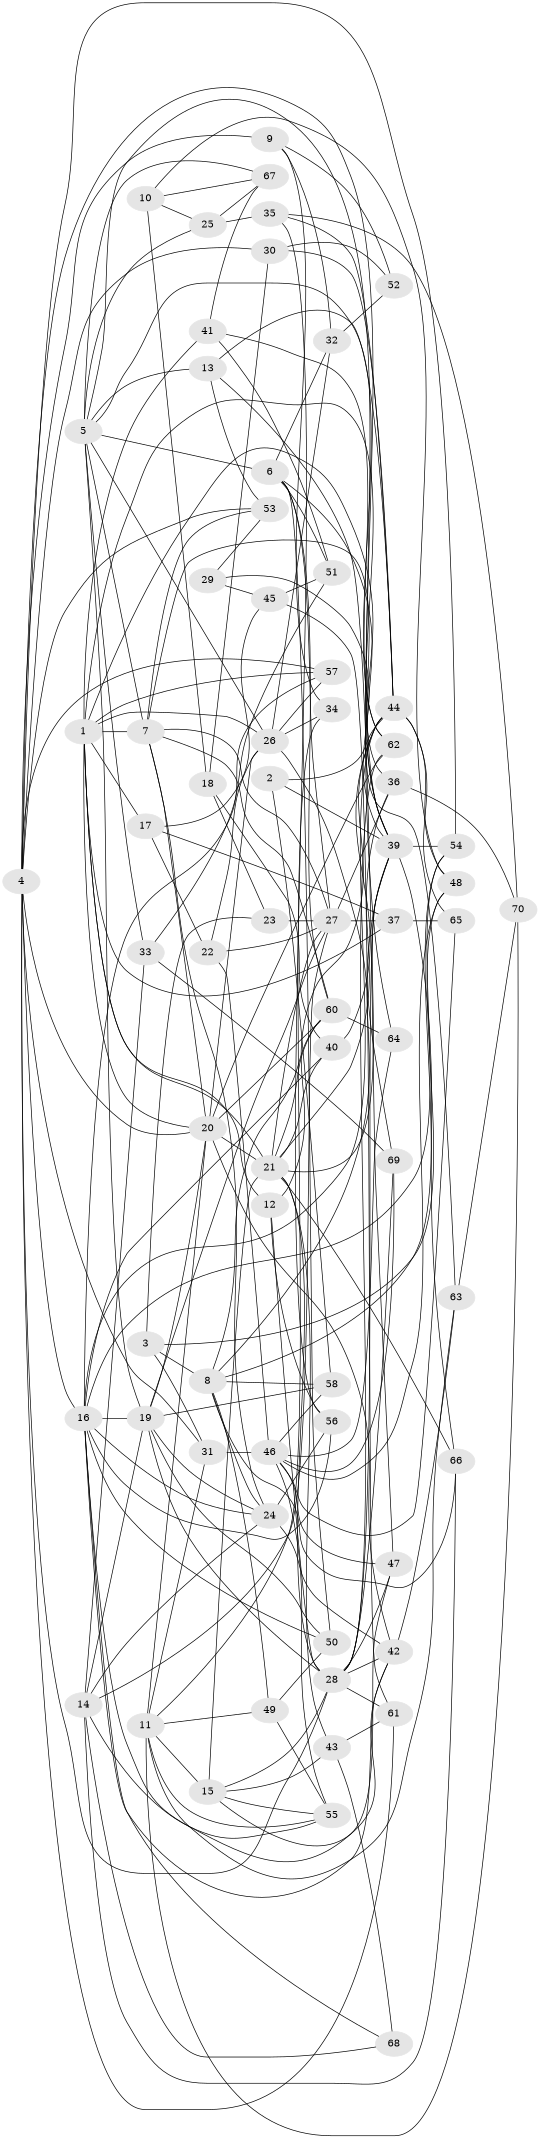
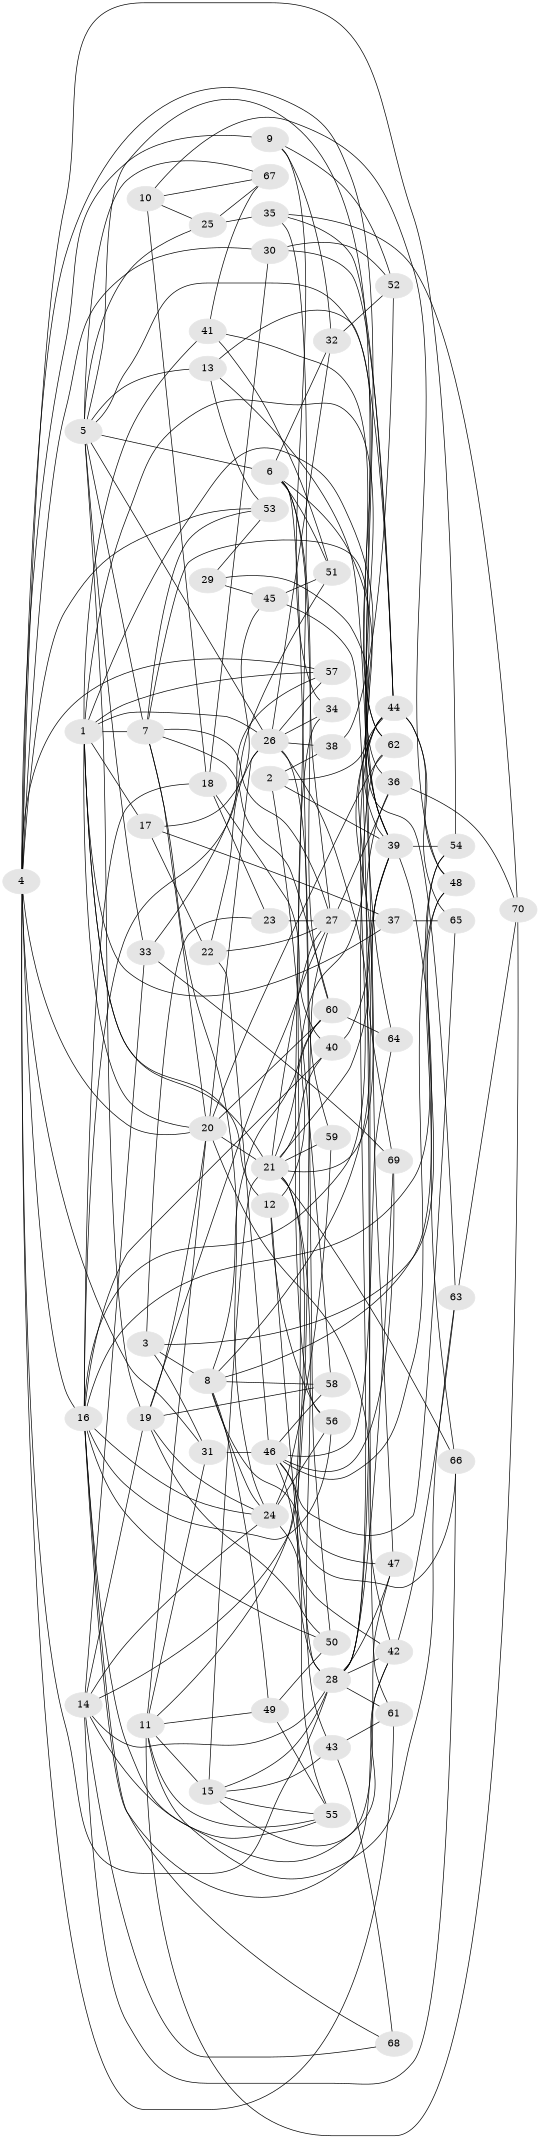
node "38": added
node "59": added
edge "16" -- "19": now "16" -- "18"
edge "19" -- "28": now "14" -- "28"
